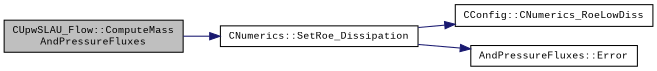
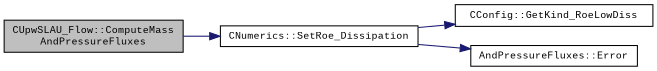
node "CConfig::CNumerics_RoeLowDiss": label "CConfig::CNumerics_RoeLowDiss" -> "CConfig::GetKind_RoeLowDiss"
